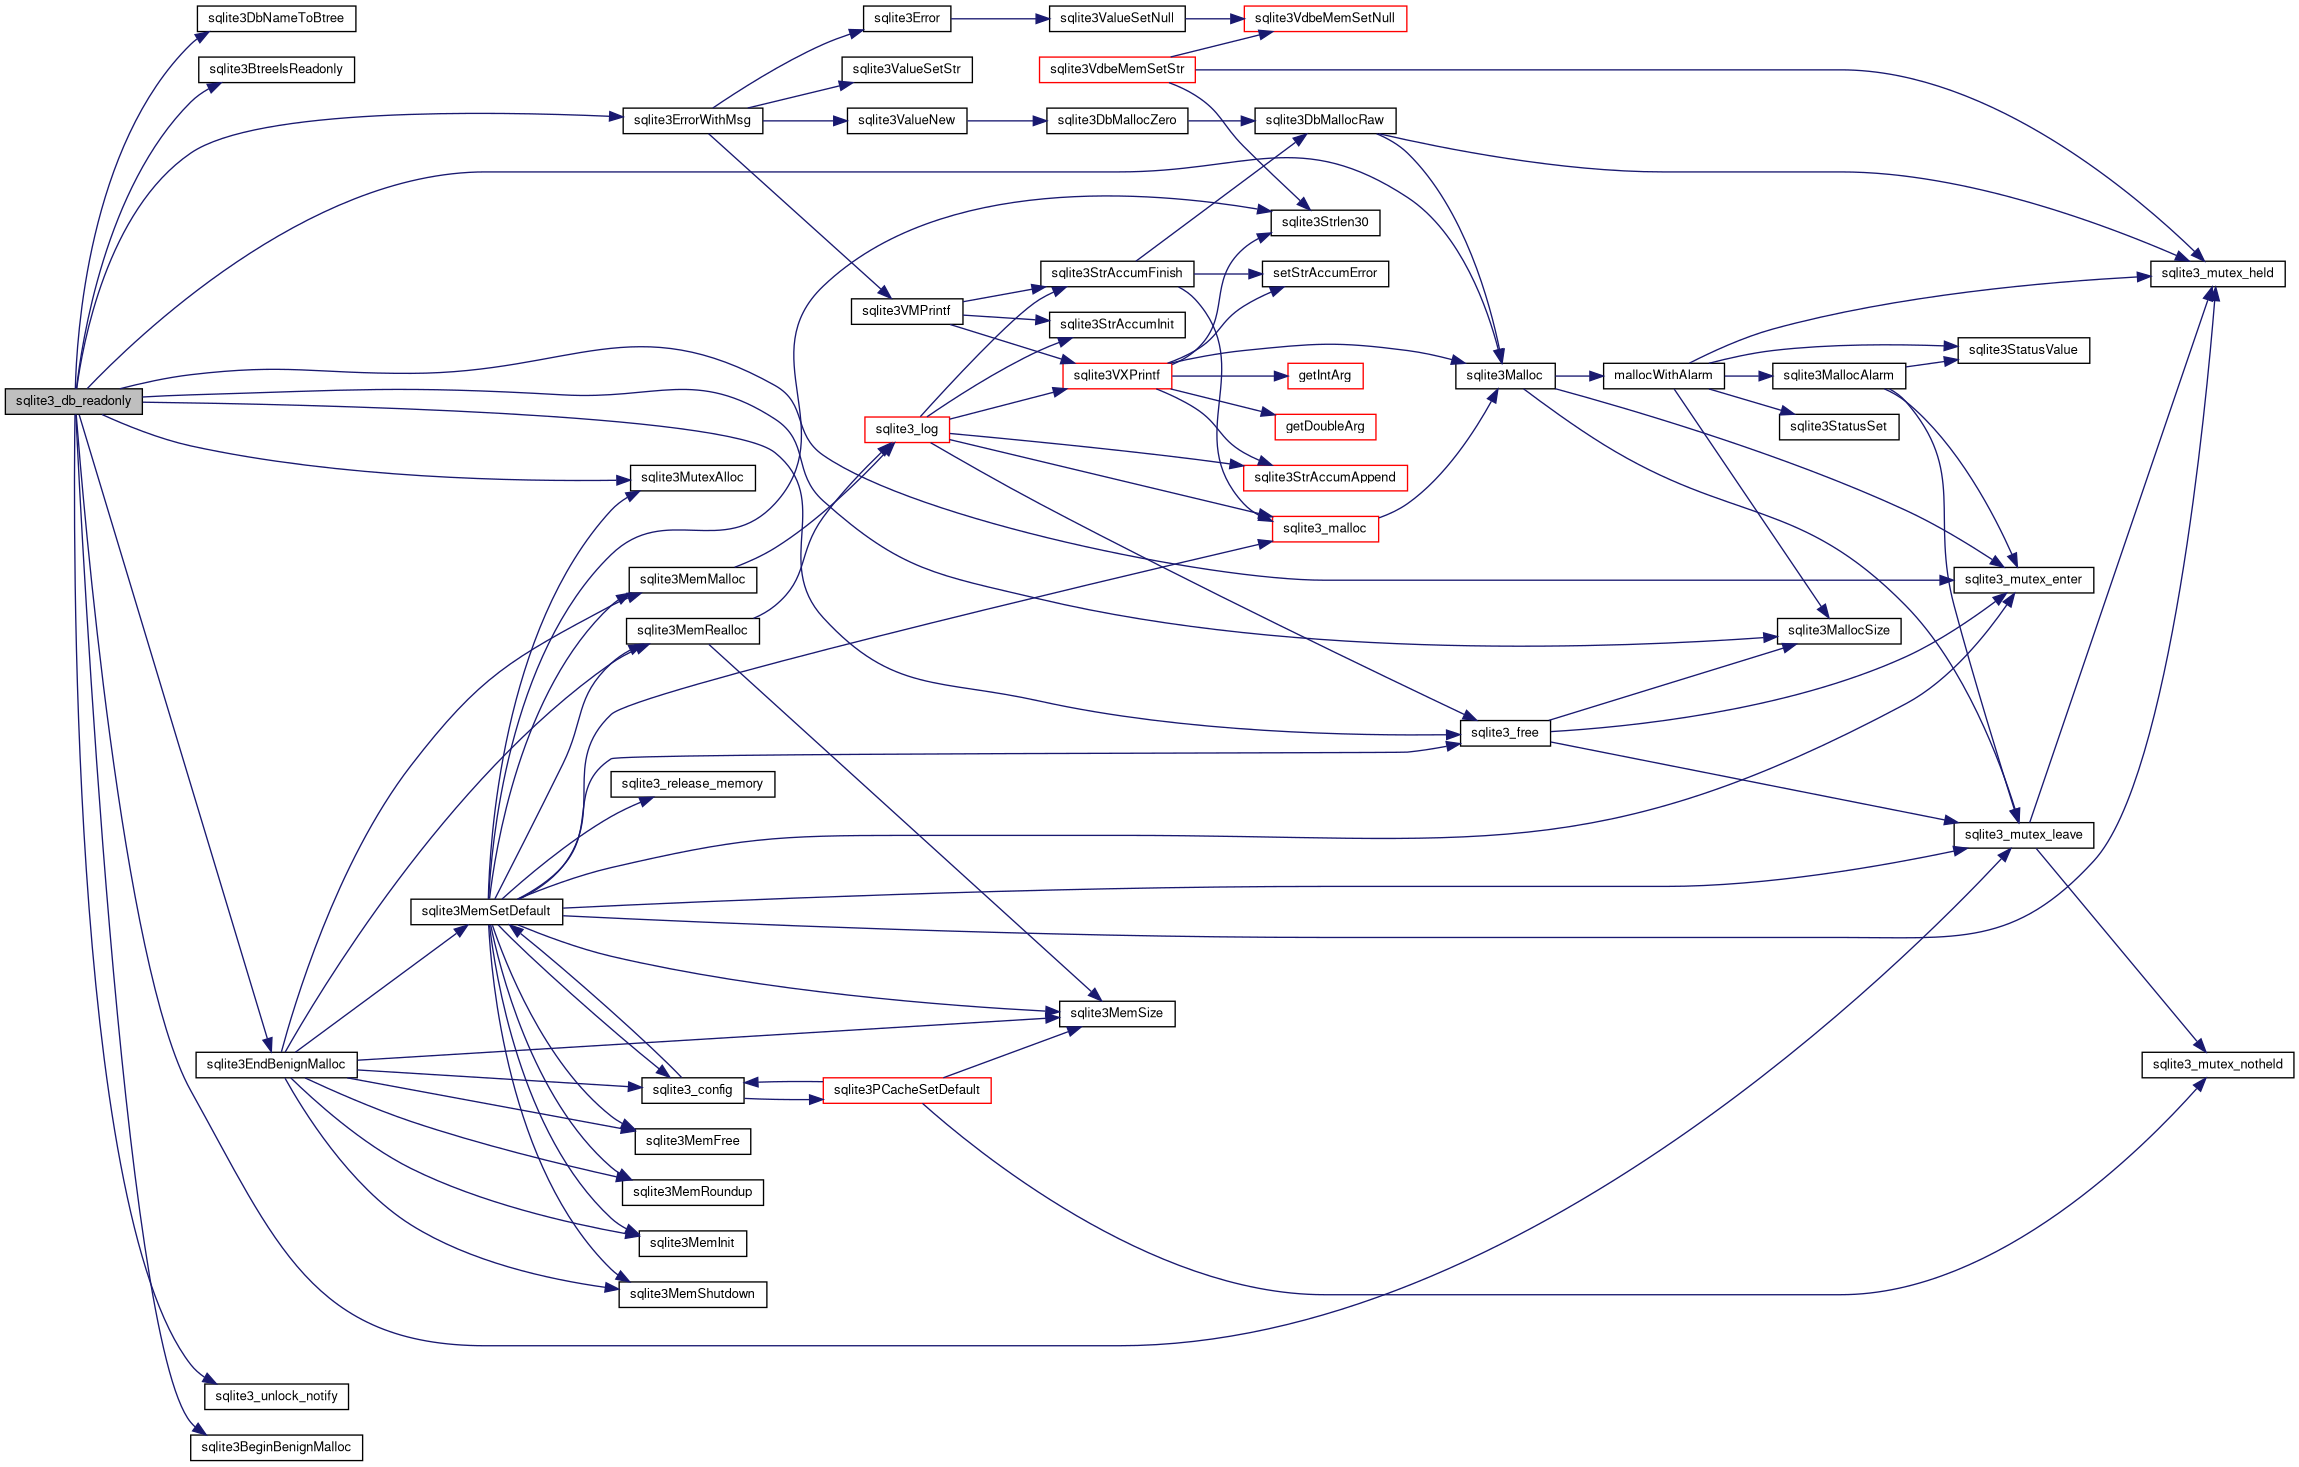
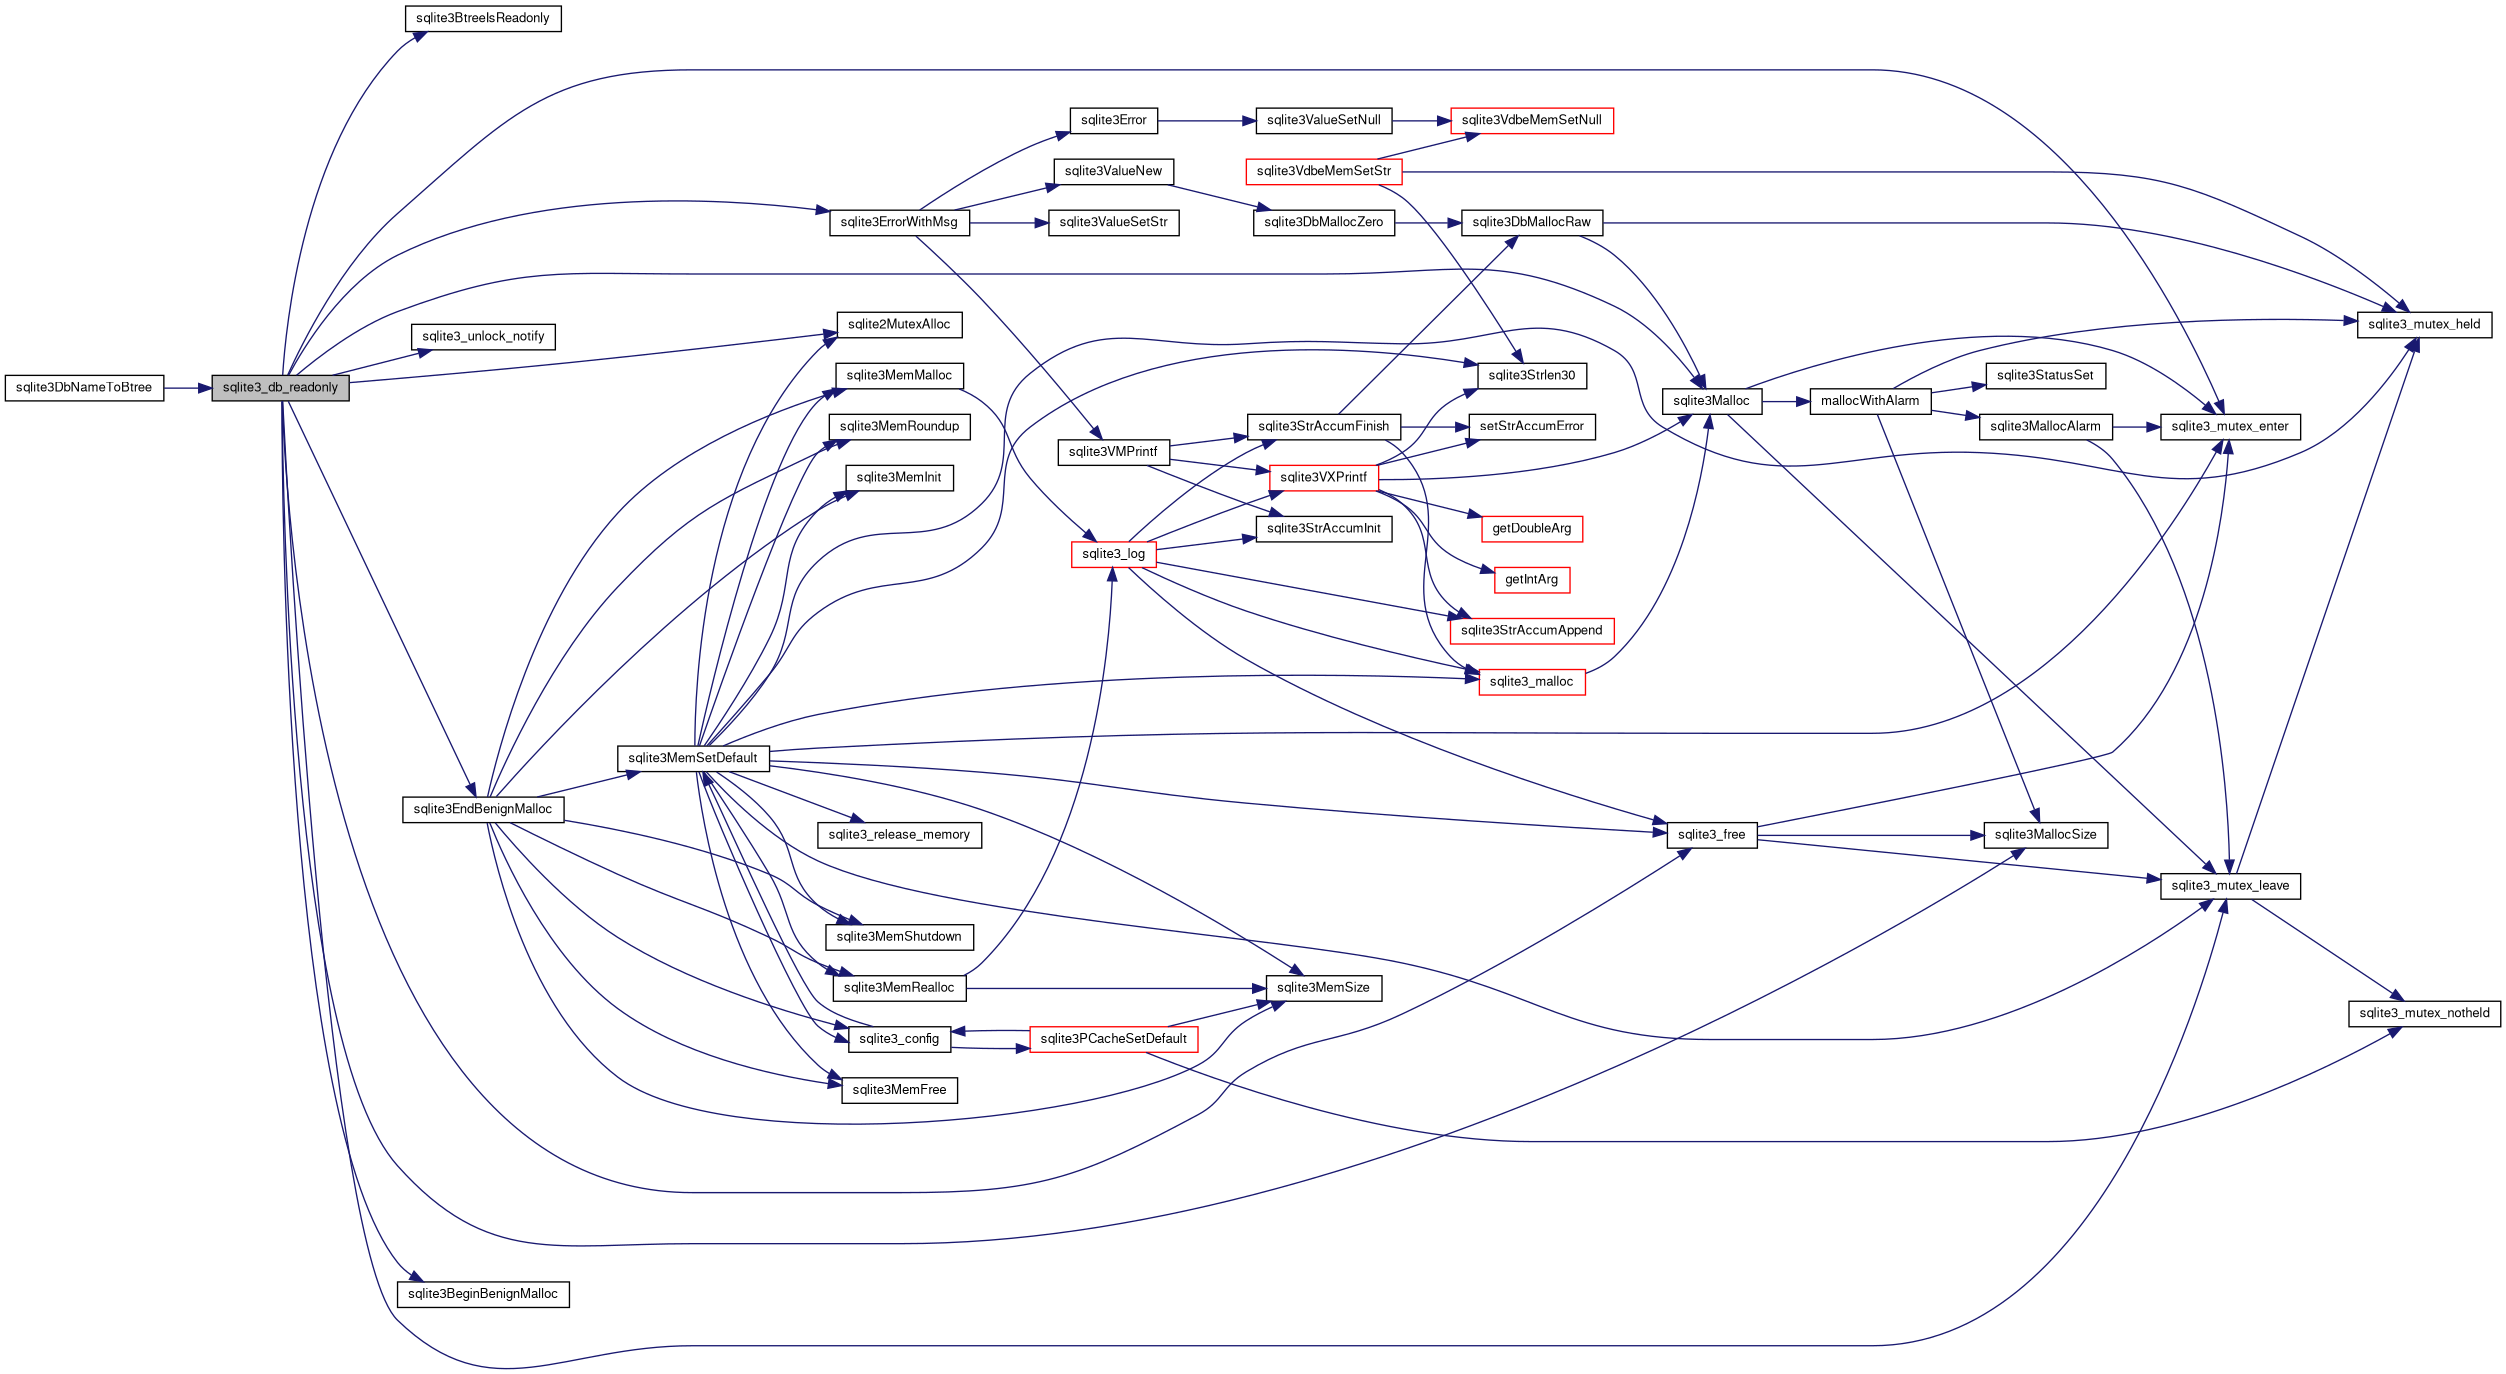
edge "sqlite3_db_readonly" -> "sqlite3DbNameToBtree": reversed
node "sqlite3StatusValue": removed
node "sqlite3MutexAlloc": label "sqlite3MutexAlloc" -> "sqlite2MutexAlloc"
